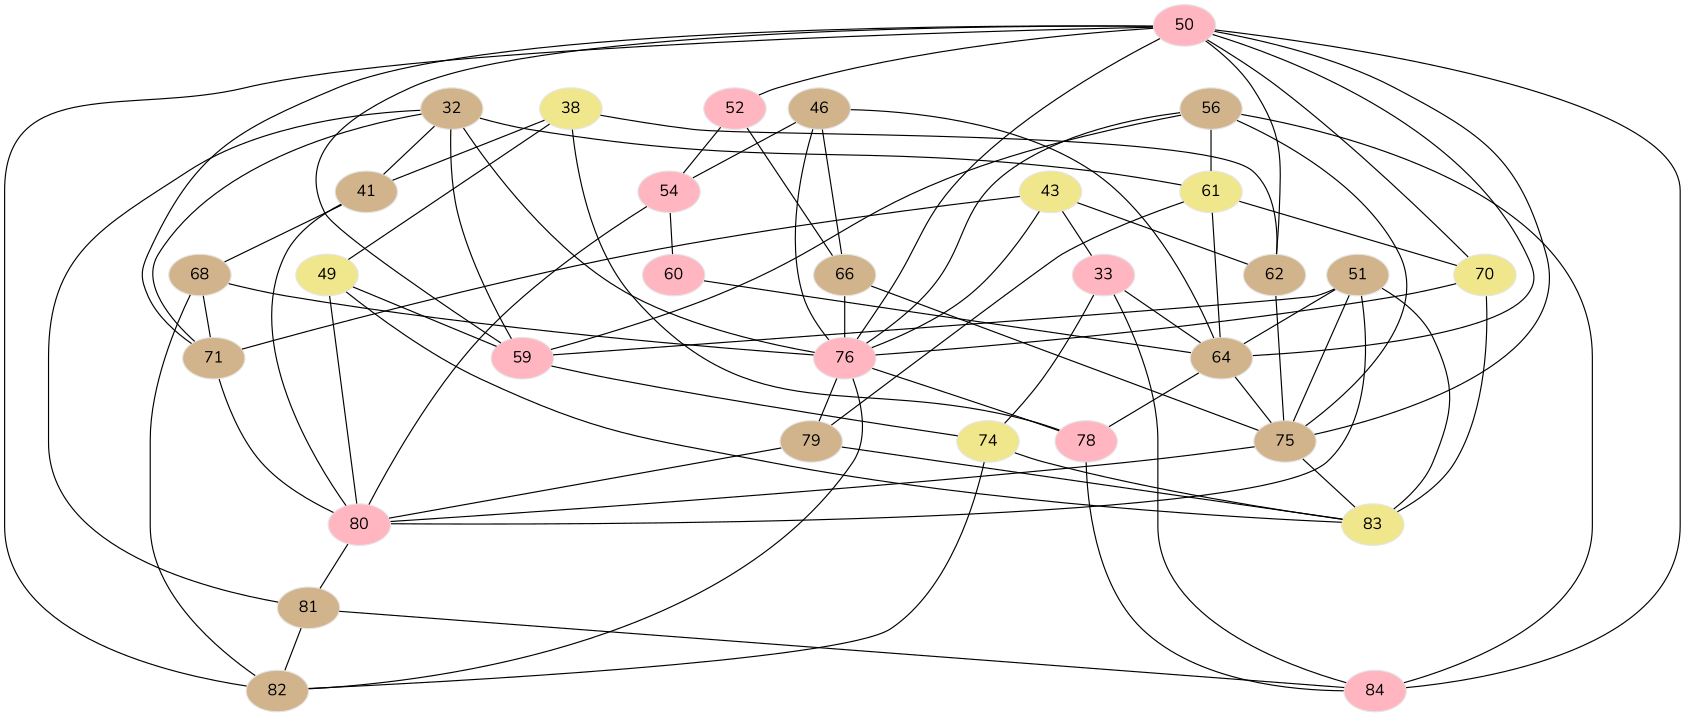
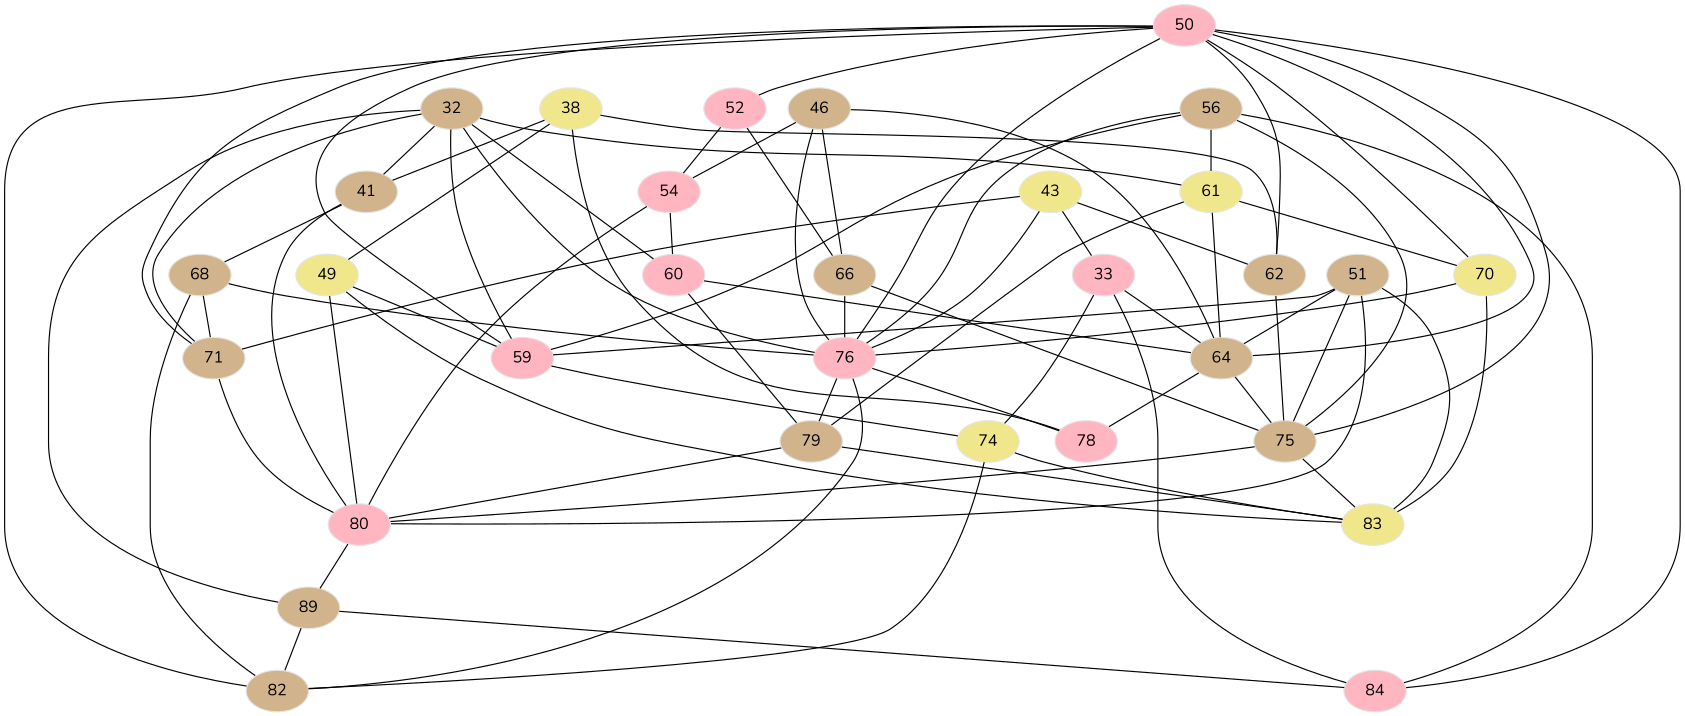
edge "32" -- "60": added
edge "60" -- "79": added
node "81": label "81" -> "89"
edge "78" -- "84": removed
